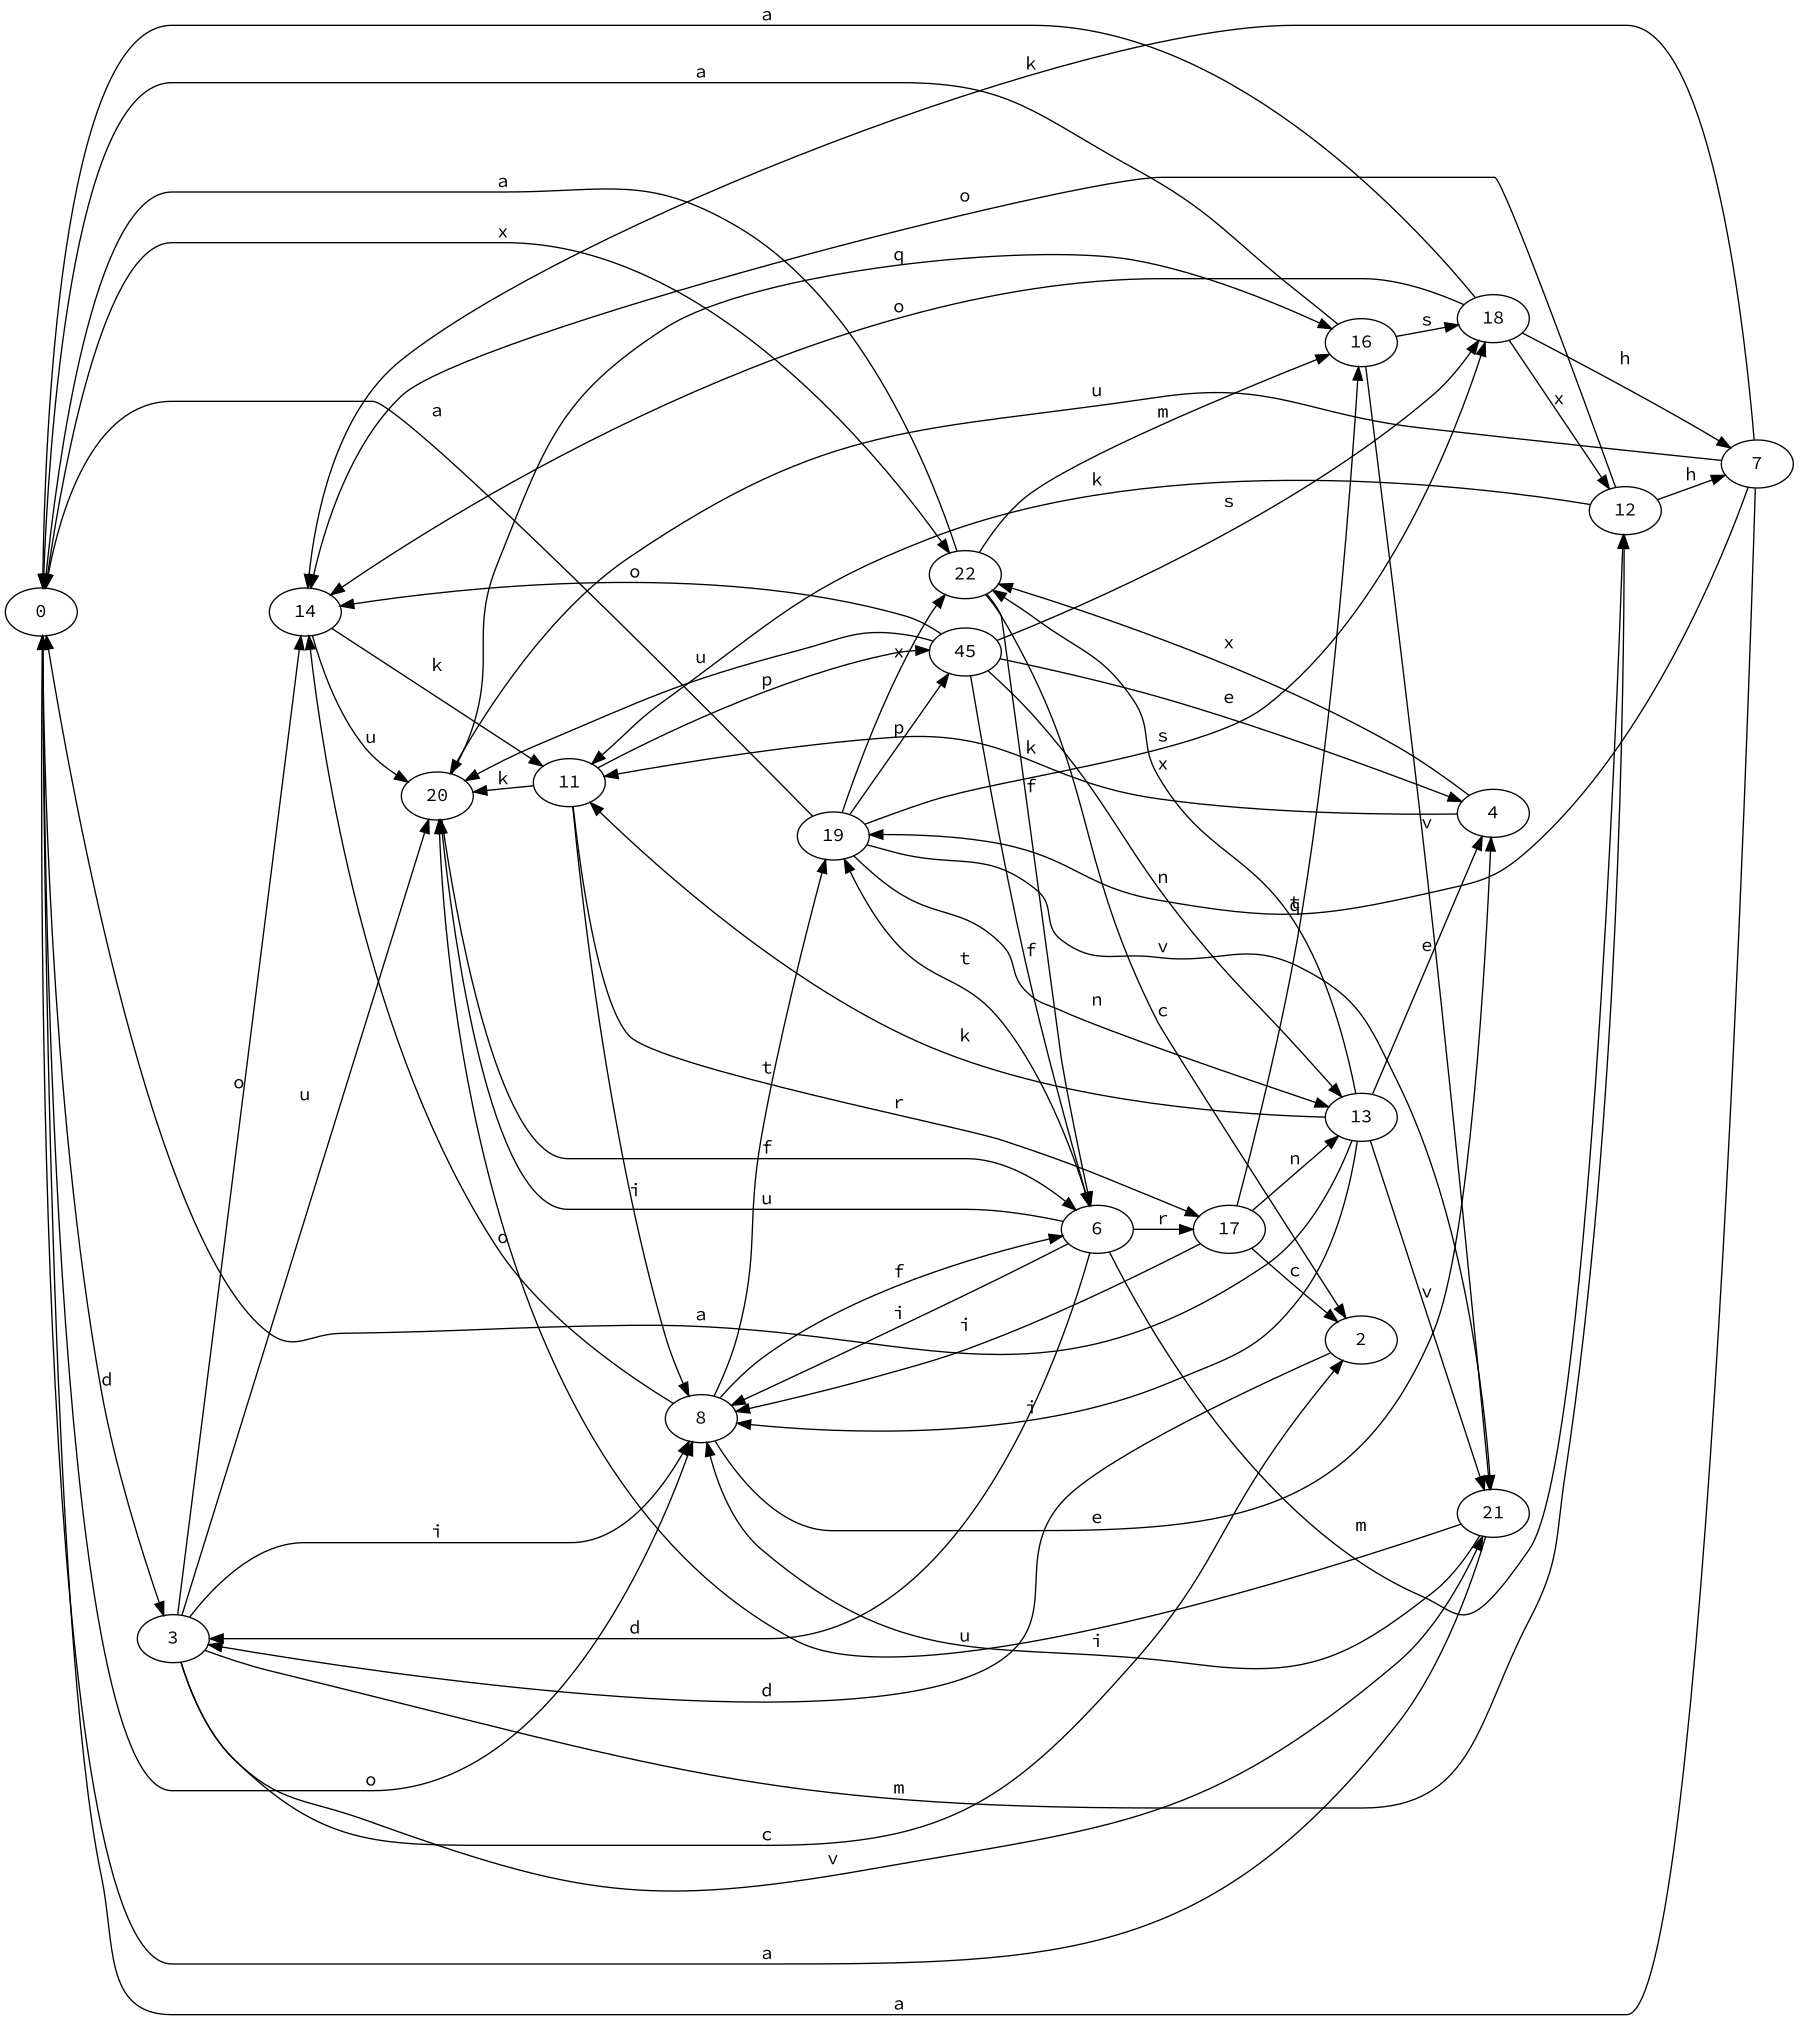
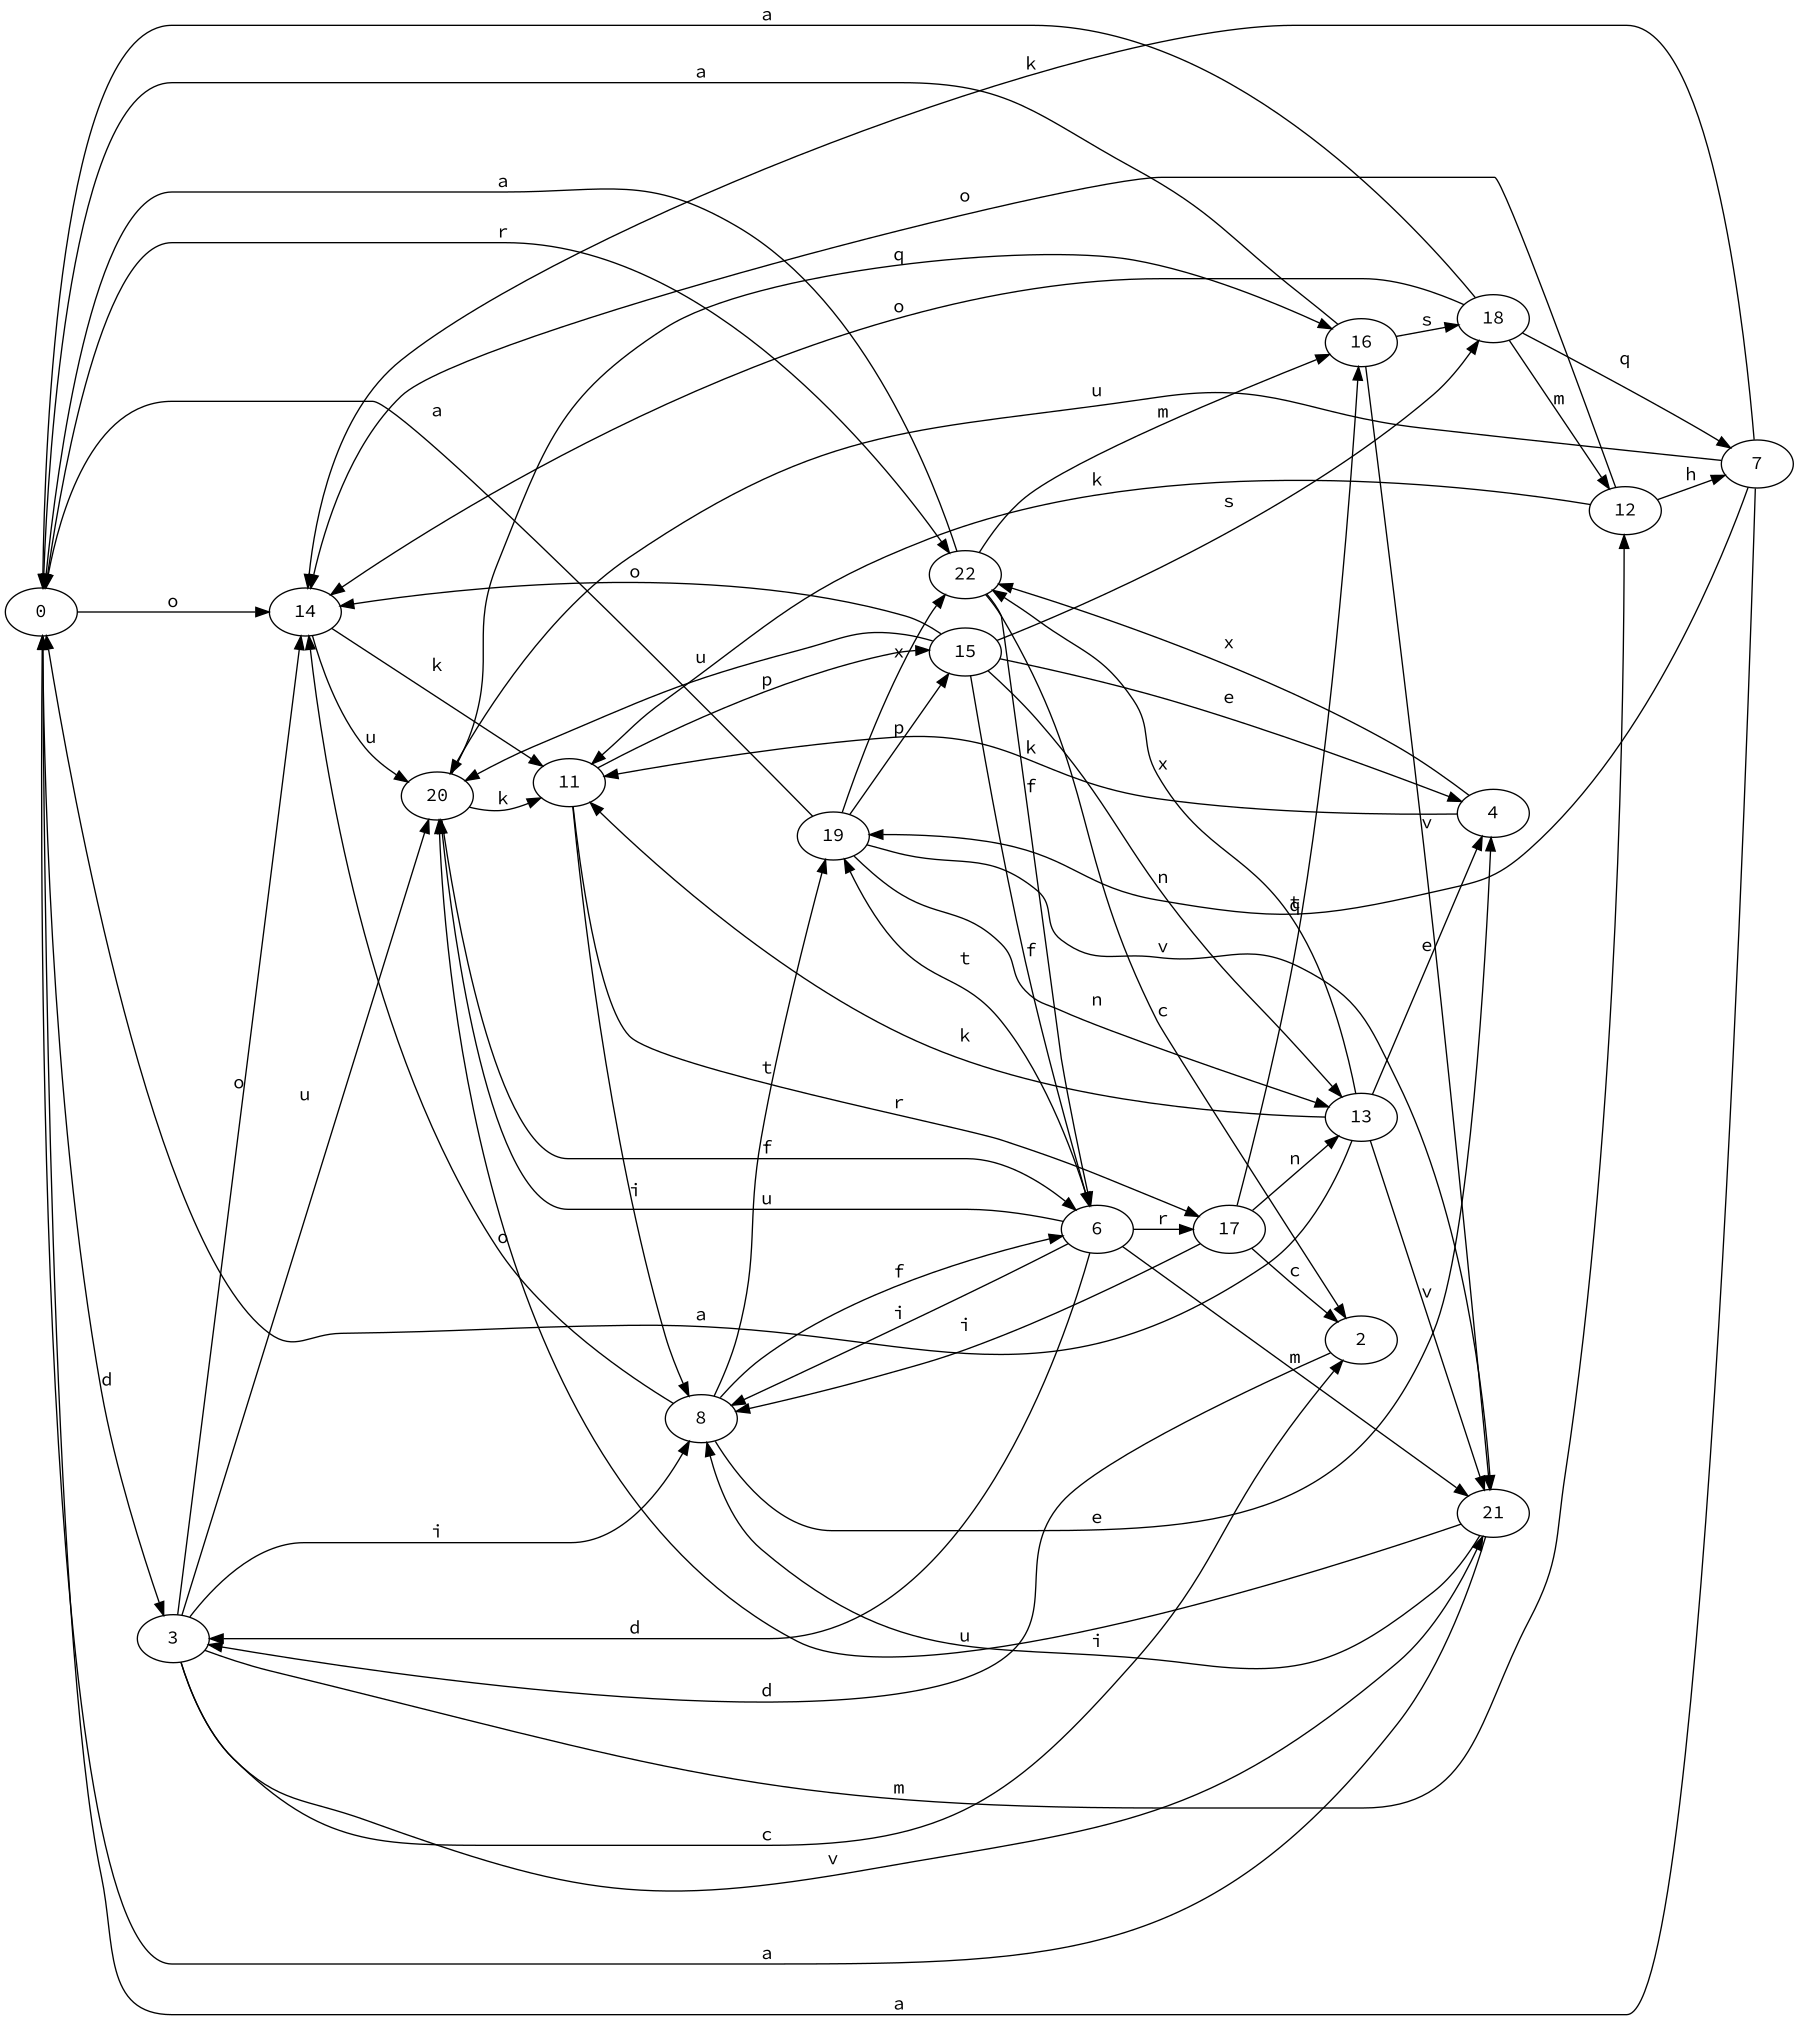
edge "0" -> "22": label "x" -> "r"
edge "18" -> "7": label "h" -> "q"
edge "18" -> "12": label "x" -> "m"
node "45": label "45" -> "15"
edge "19" -> "18": removed, label "s"
edge "11" -> "20": reversed
edge "6" -> "12": now "6" -> "21"
edge "13" -> "8": removed, label "i"
edge "0" -> "8": now "0" -> "14"
